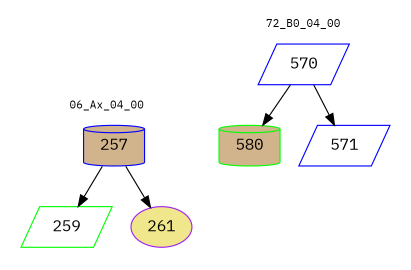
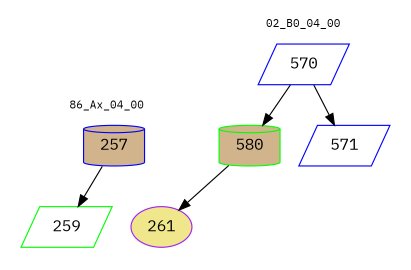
cluster "72_B0_04_00": label "72_B0_04_00" -> "02_B0_04_00"
cluster "06_Ax_04_00": label "06_Ax_04_00" -> "86_Ax_04_00"
edge "257" -> "261": now "580" -> "261"
